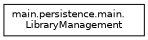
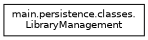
node "main.persistence.main. LibraryManagement": label "main.persistence.main. LibraryManagement" -> "main.persistence.classes. LibraryManagement"
